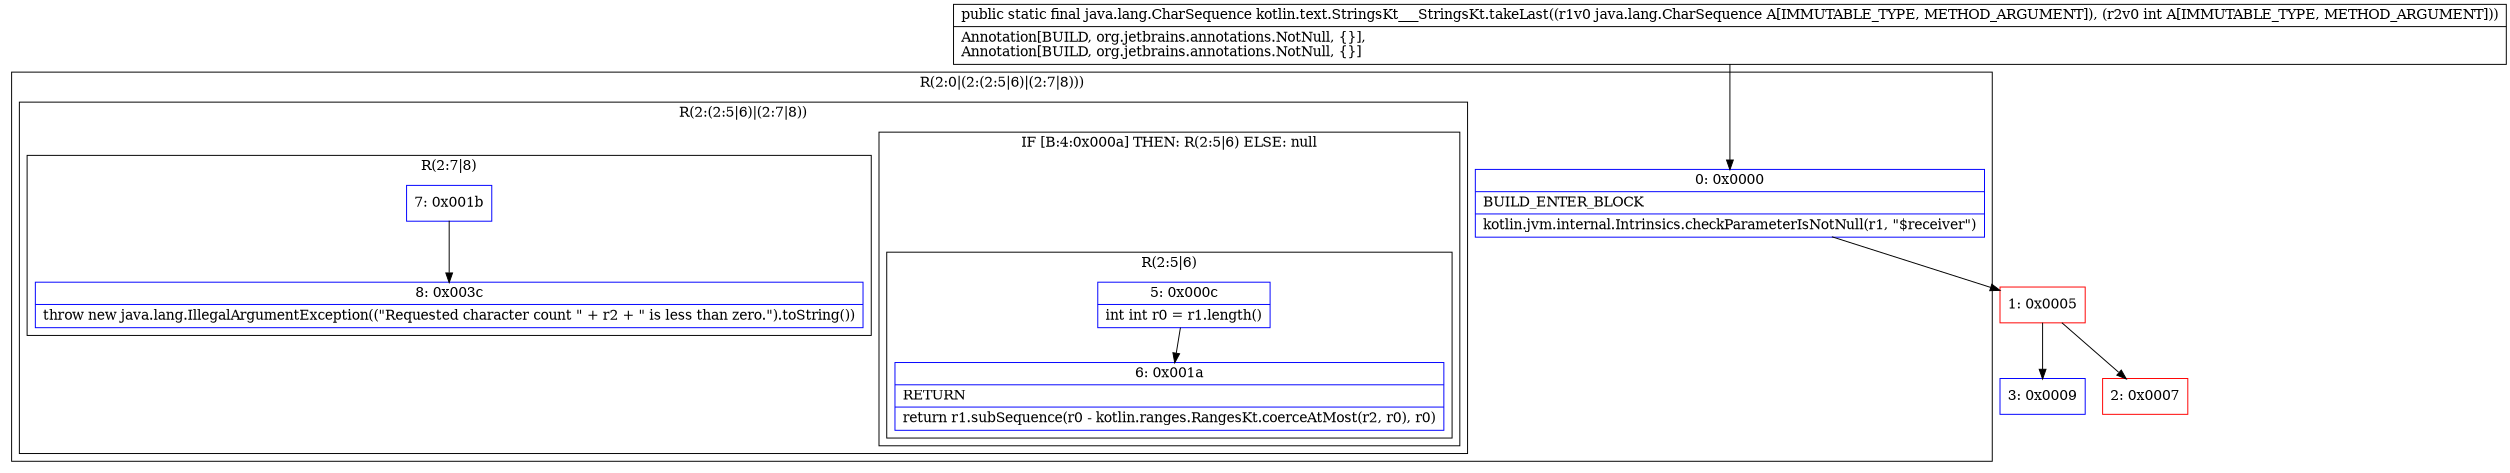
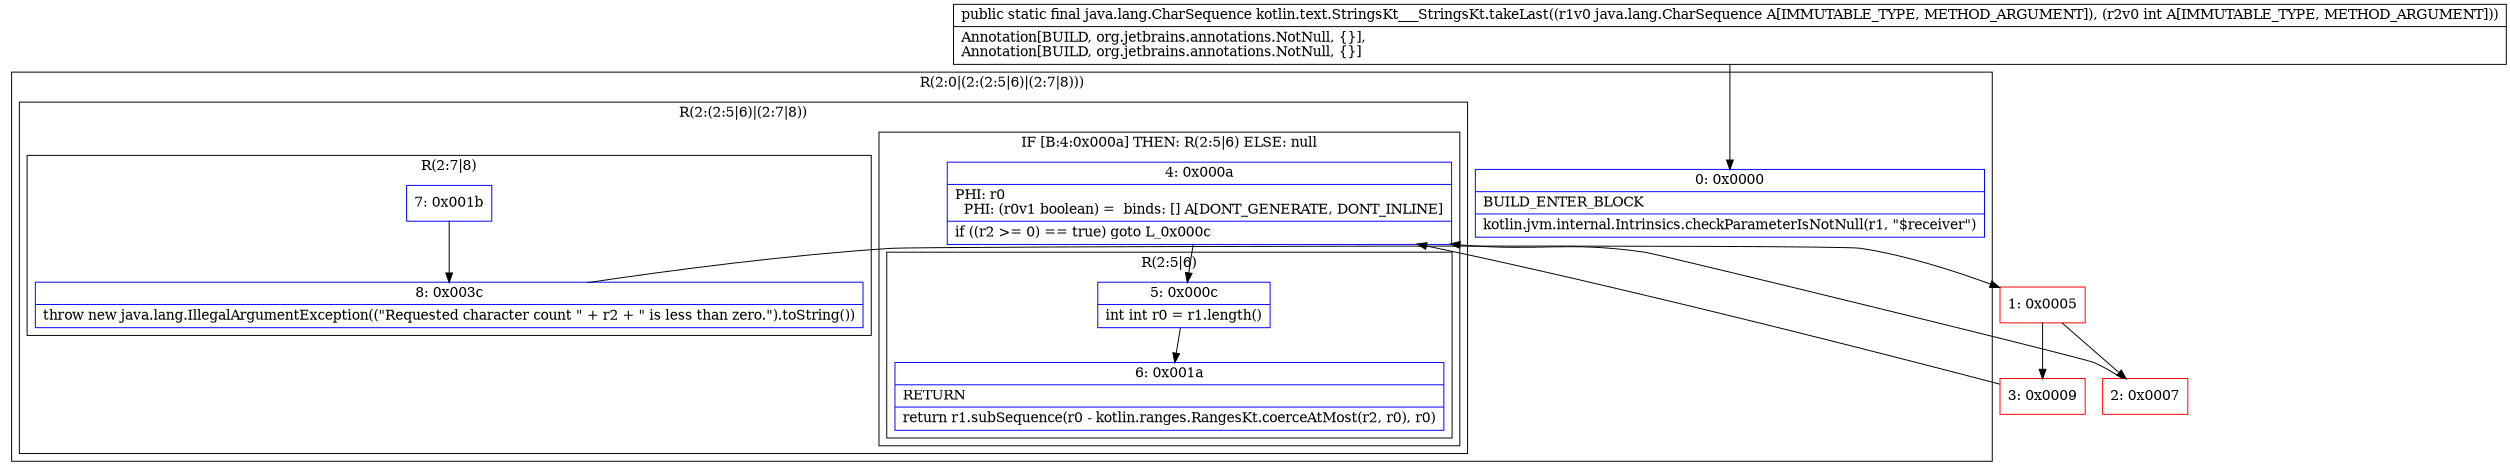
node "4: 0x000a": added
edge "0: 0x0000" -> "1: 0x0005": now "8: 0x003c" -> "1: 0x0005"
node "3: 0x0009": color blue -> red
